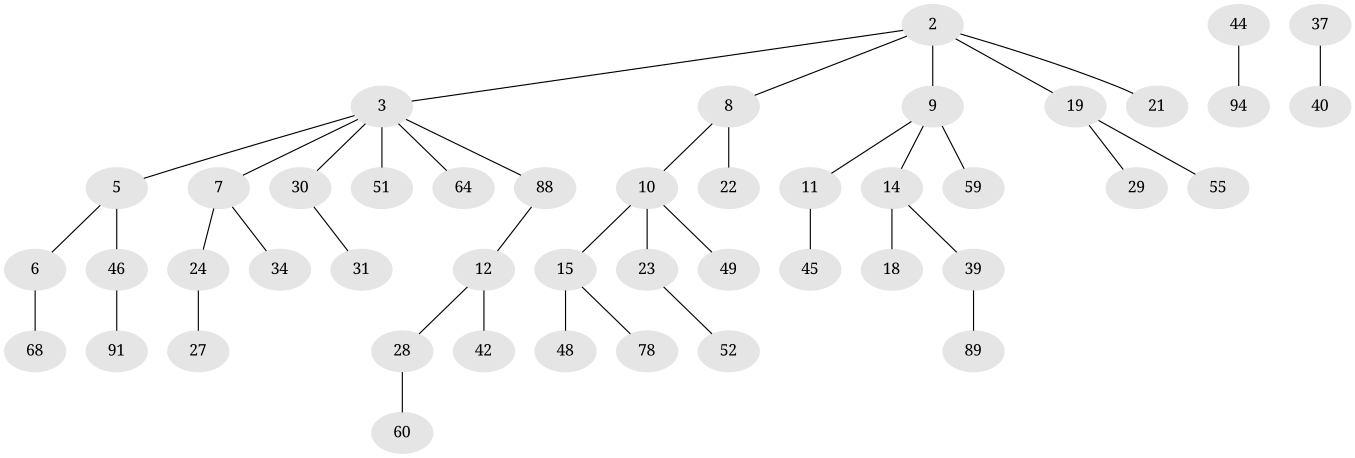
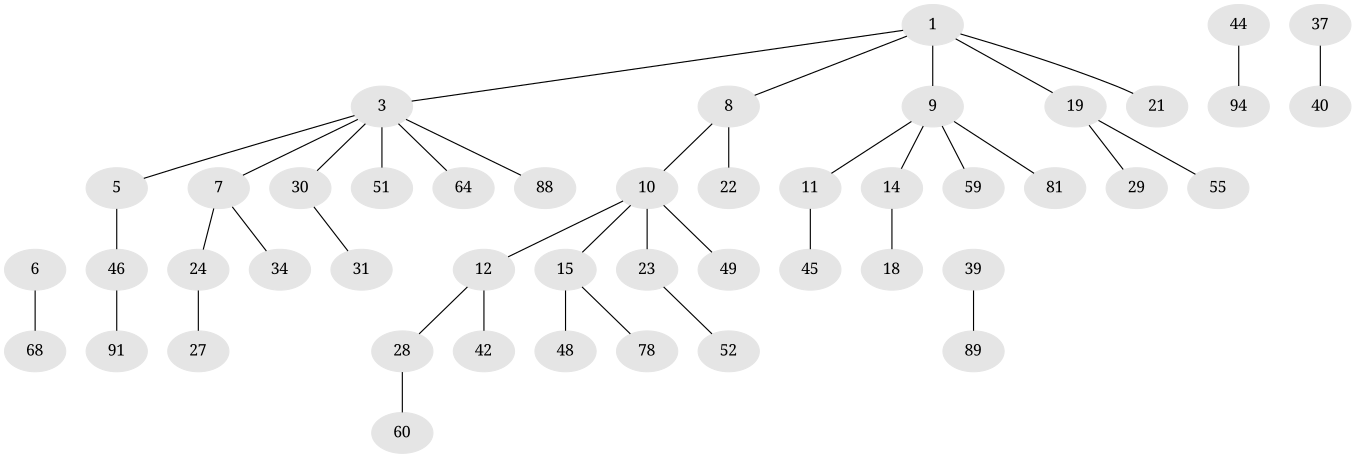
node "2": label "2" -> "1"
node "81": added
edge "5" -- "6": removed
edge "88" -- "12": now "10" -- "12"
edge "14" -- "39": removed
